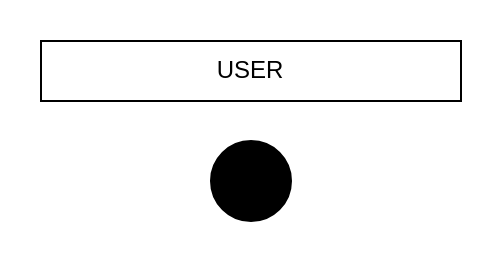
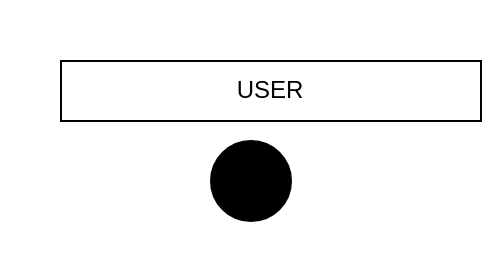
node "USER": moved (251, 71) -> (271, 91)
